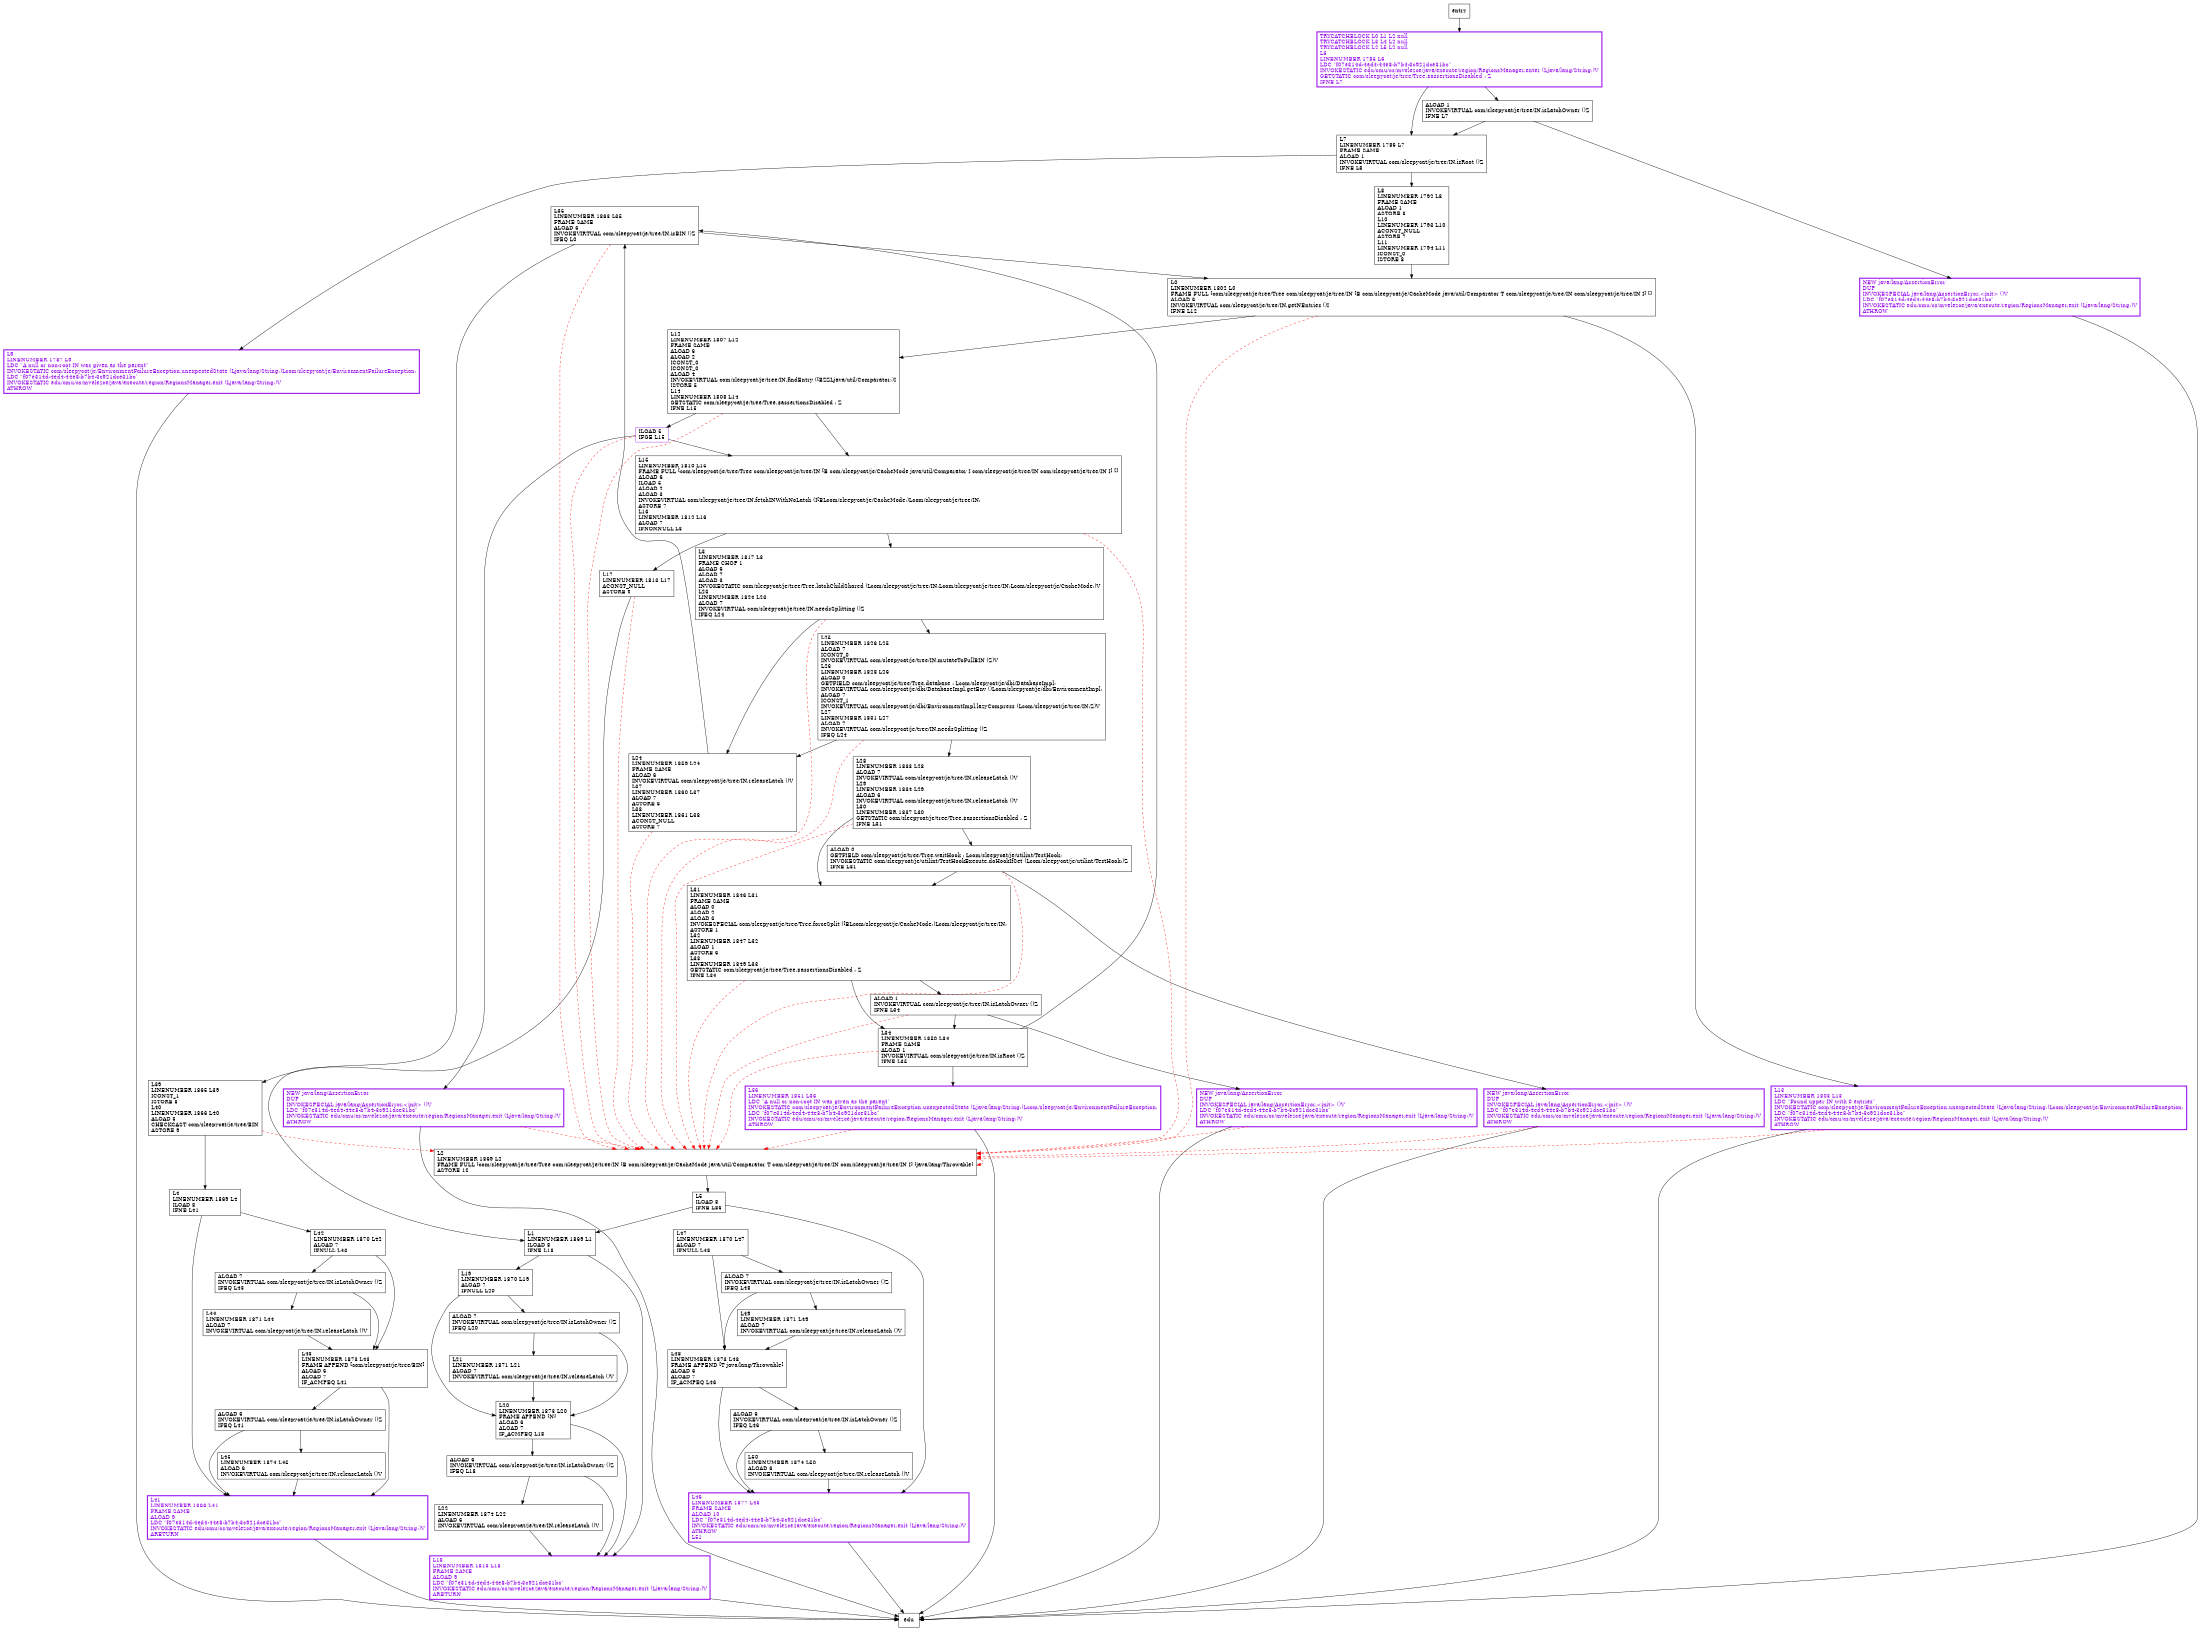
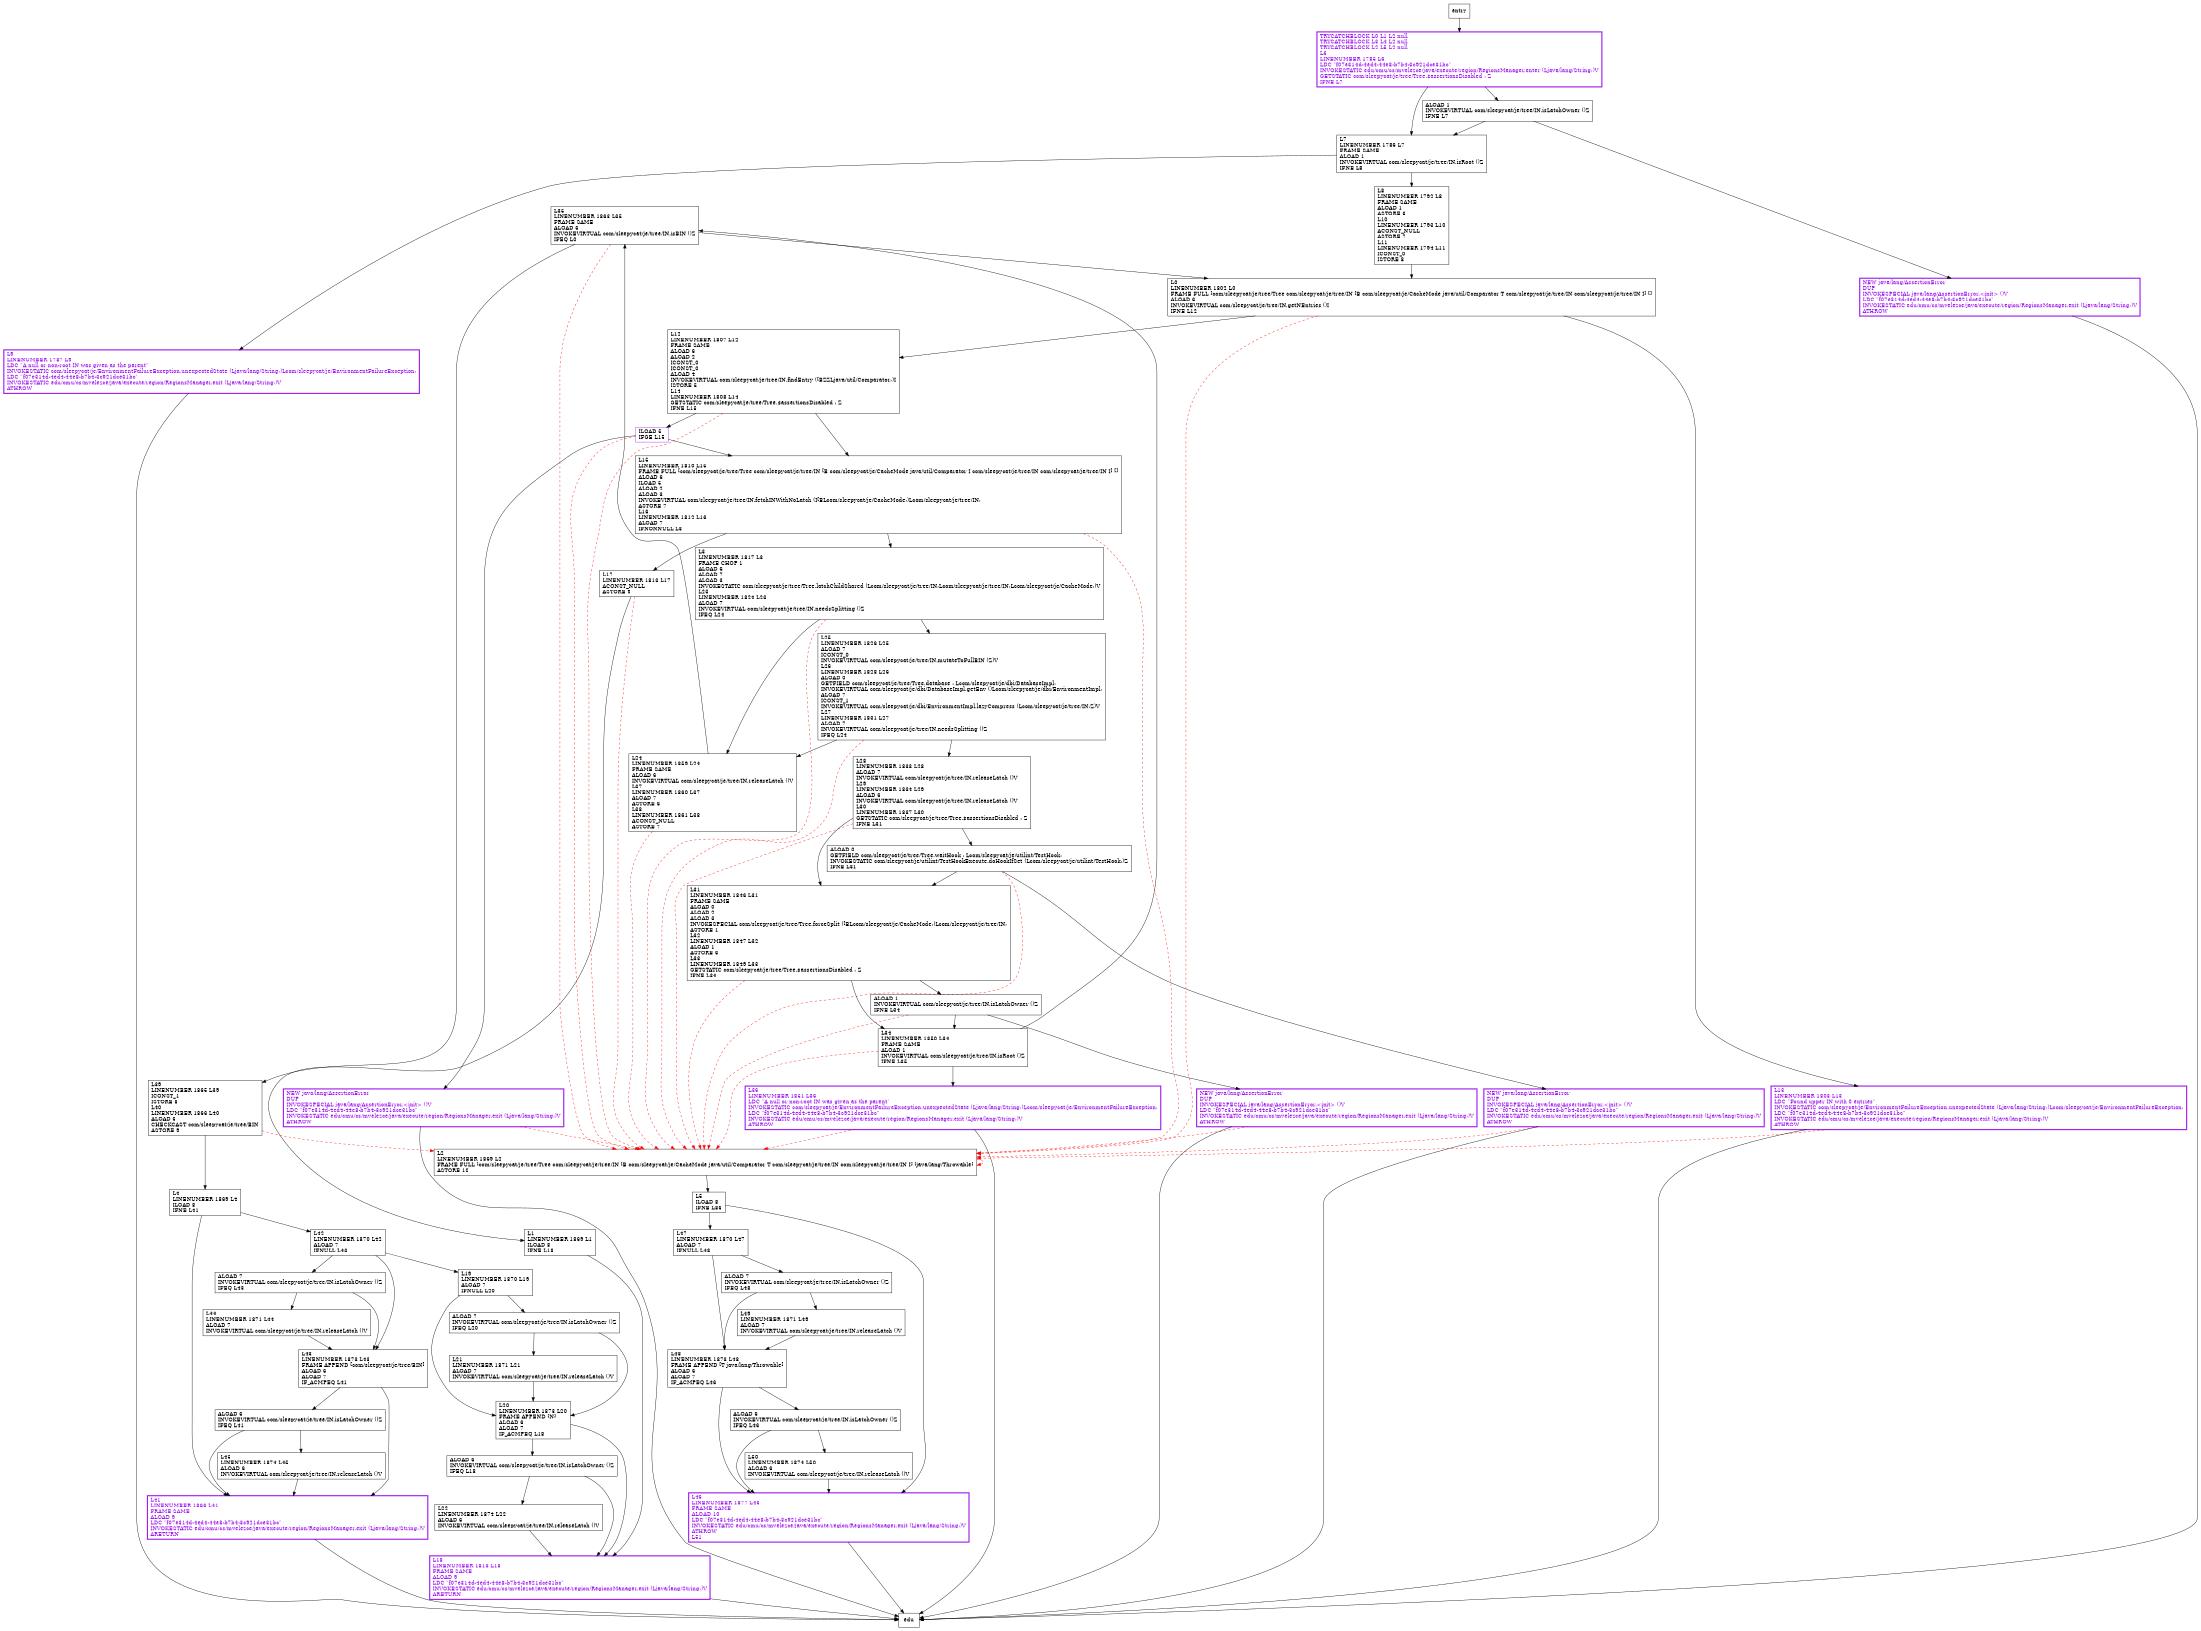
edge "L5 ILOAD 8 IFNE L86" -> "L1 LINENUMBER 1869 L1 ILOAD 8 IFNE L18": now "L5 ILOAD 8 IFNE L86" -> "L47 LINENUMBER 1870 L47 ALOAD 7 IFNULL L48"
edge "L1 LINENUMBER 1869 L1 ILOAD 8 IFNE L18" -> "L19 LINENUMBER 1870 L19 ALOAD 7 IFNULL L20": now "L42 LINENUMBER 1870 L42 ALOAD 7 IFNULL L43" -> "L19 LINENUMBER 1870 L19 ALOAD 7 IFNULL L20"
